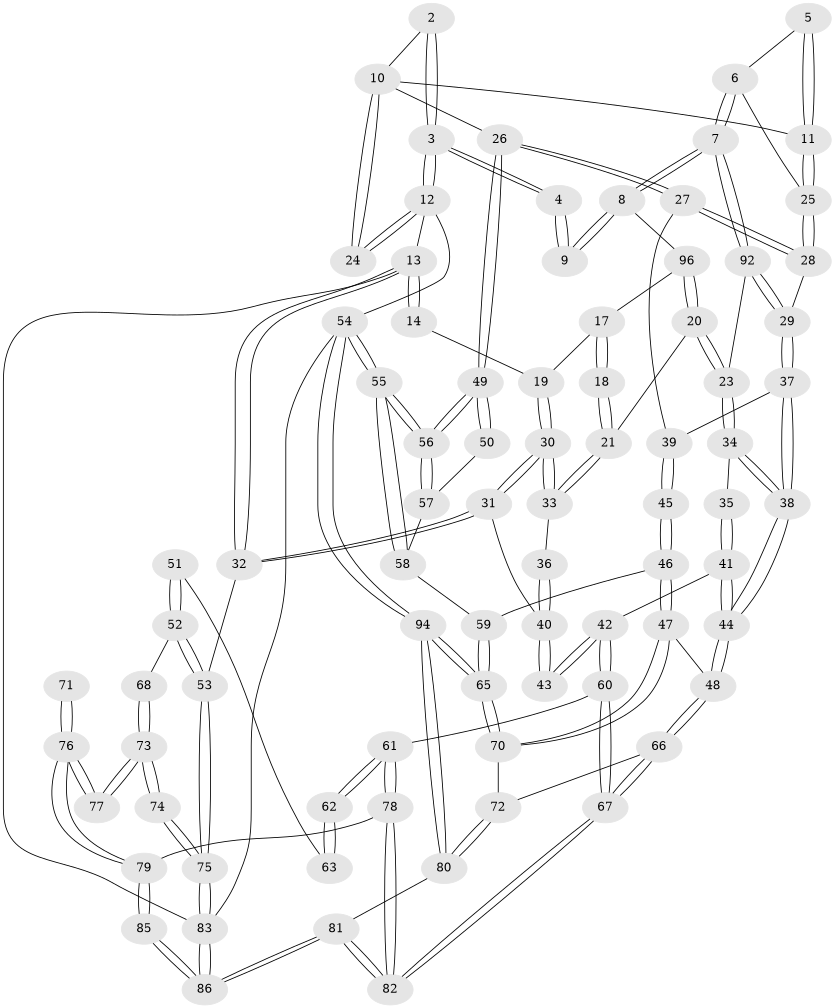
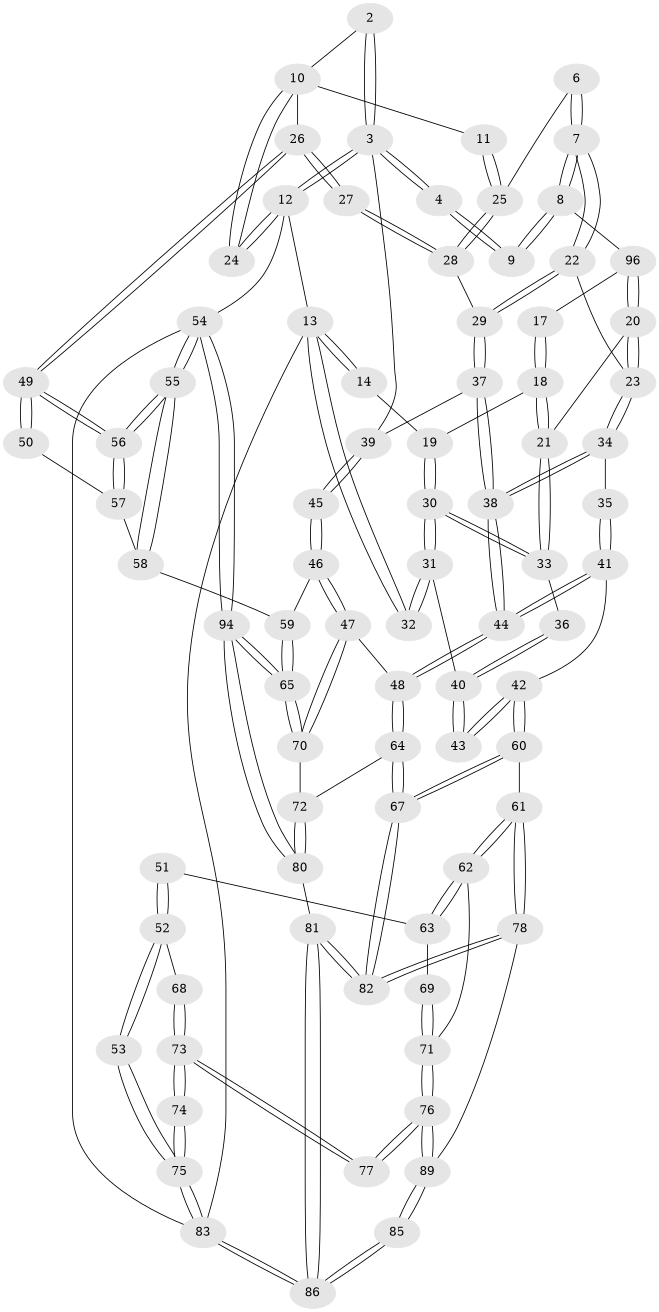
node "5": removed
node "92": label "92" -> "22"
edge "27" -- "39": now "3" -- "39"
edge "17" -- "19": now "18" -- "19"
edge "32" -- "53": removed
node "66": label "66" -> "64"
node "79": label "79" -> "89"
edge "62" -- "71": added
node "69": added
